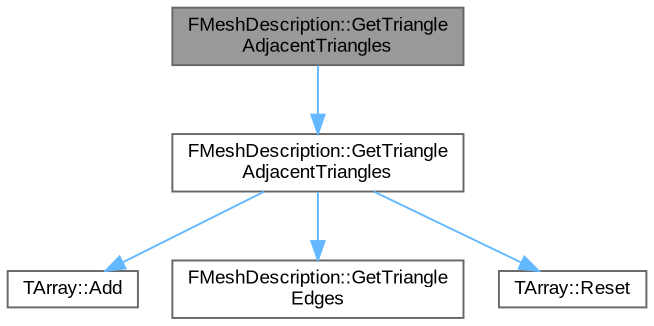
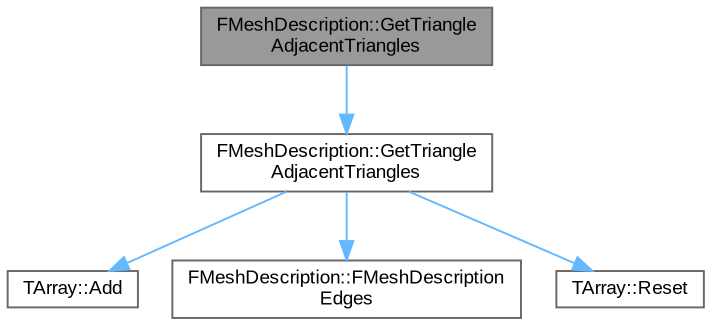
node "FMeshDescription::GetTriangle Edges": label "FMeshDescription::GetTriangle Edges" -> "FMeshDescription::FMeshDescription Edges"
